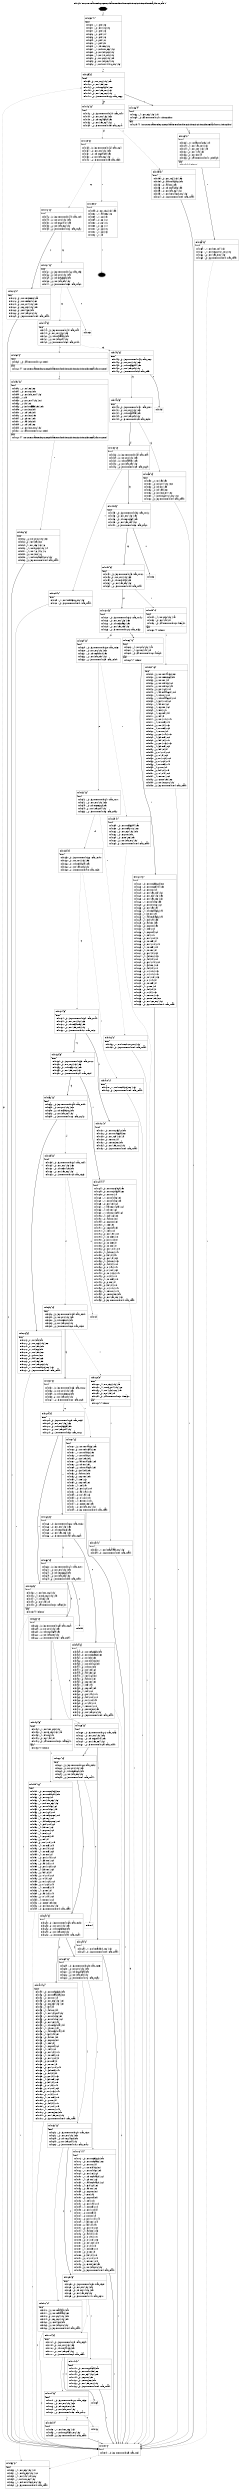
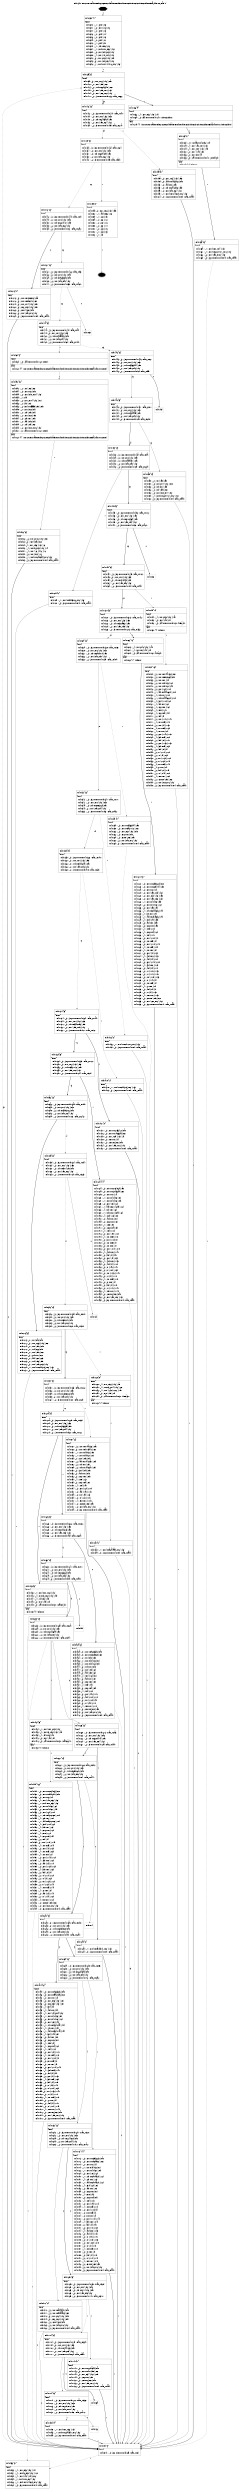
edge "0x401b21 [27]" -> "0x401e7d [5]": added, label "2"
edge "0x401b3c [23]" -> "0x401b53 [31]": now "0x401655 [25]" -> "0x401b53 [31]"
